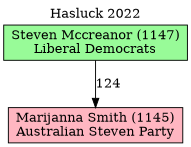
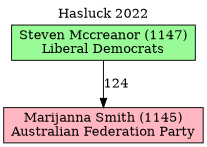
node "Marijanna Smith (1145) Australian Steven Party": label "Marijanna Smith (1145) Australian Steven Party" -> "Marijanna Smith (1145) Australian Federation Party"
